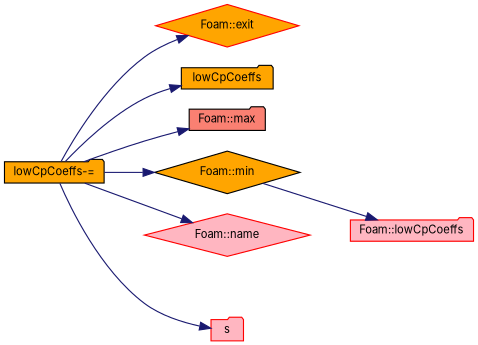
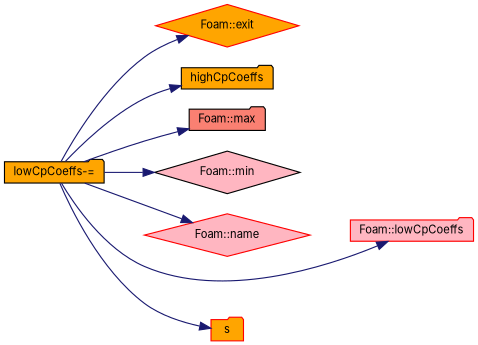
node "lowCpCoeffs": label "lowCpCoeffs" -> "highCpCoeffs"
node "Foam::min": fillcolor orange -> lightpink
edge "Foam::min" -> "Foam::lowCpCoeffs": now "lowCpCoeffs-=" -> "Foam::lowCpCoeffs"
node "s": fillcolor lightpink -> orange
